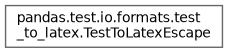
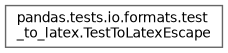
node "pandas.test.io.formats.test _to_latex.TestToLatexEscape": label "pandas.test.io.formats.test _to_latex.TestToLatexEscape" -> "pandas.tests.io.formats.test _to_latex.TestToLatexEscape"
